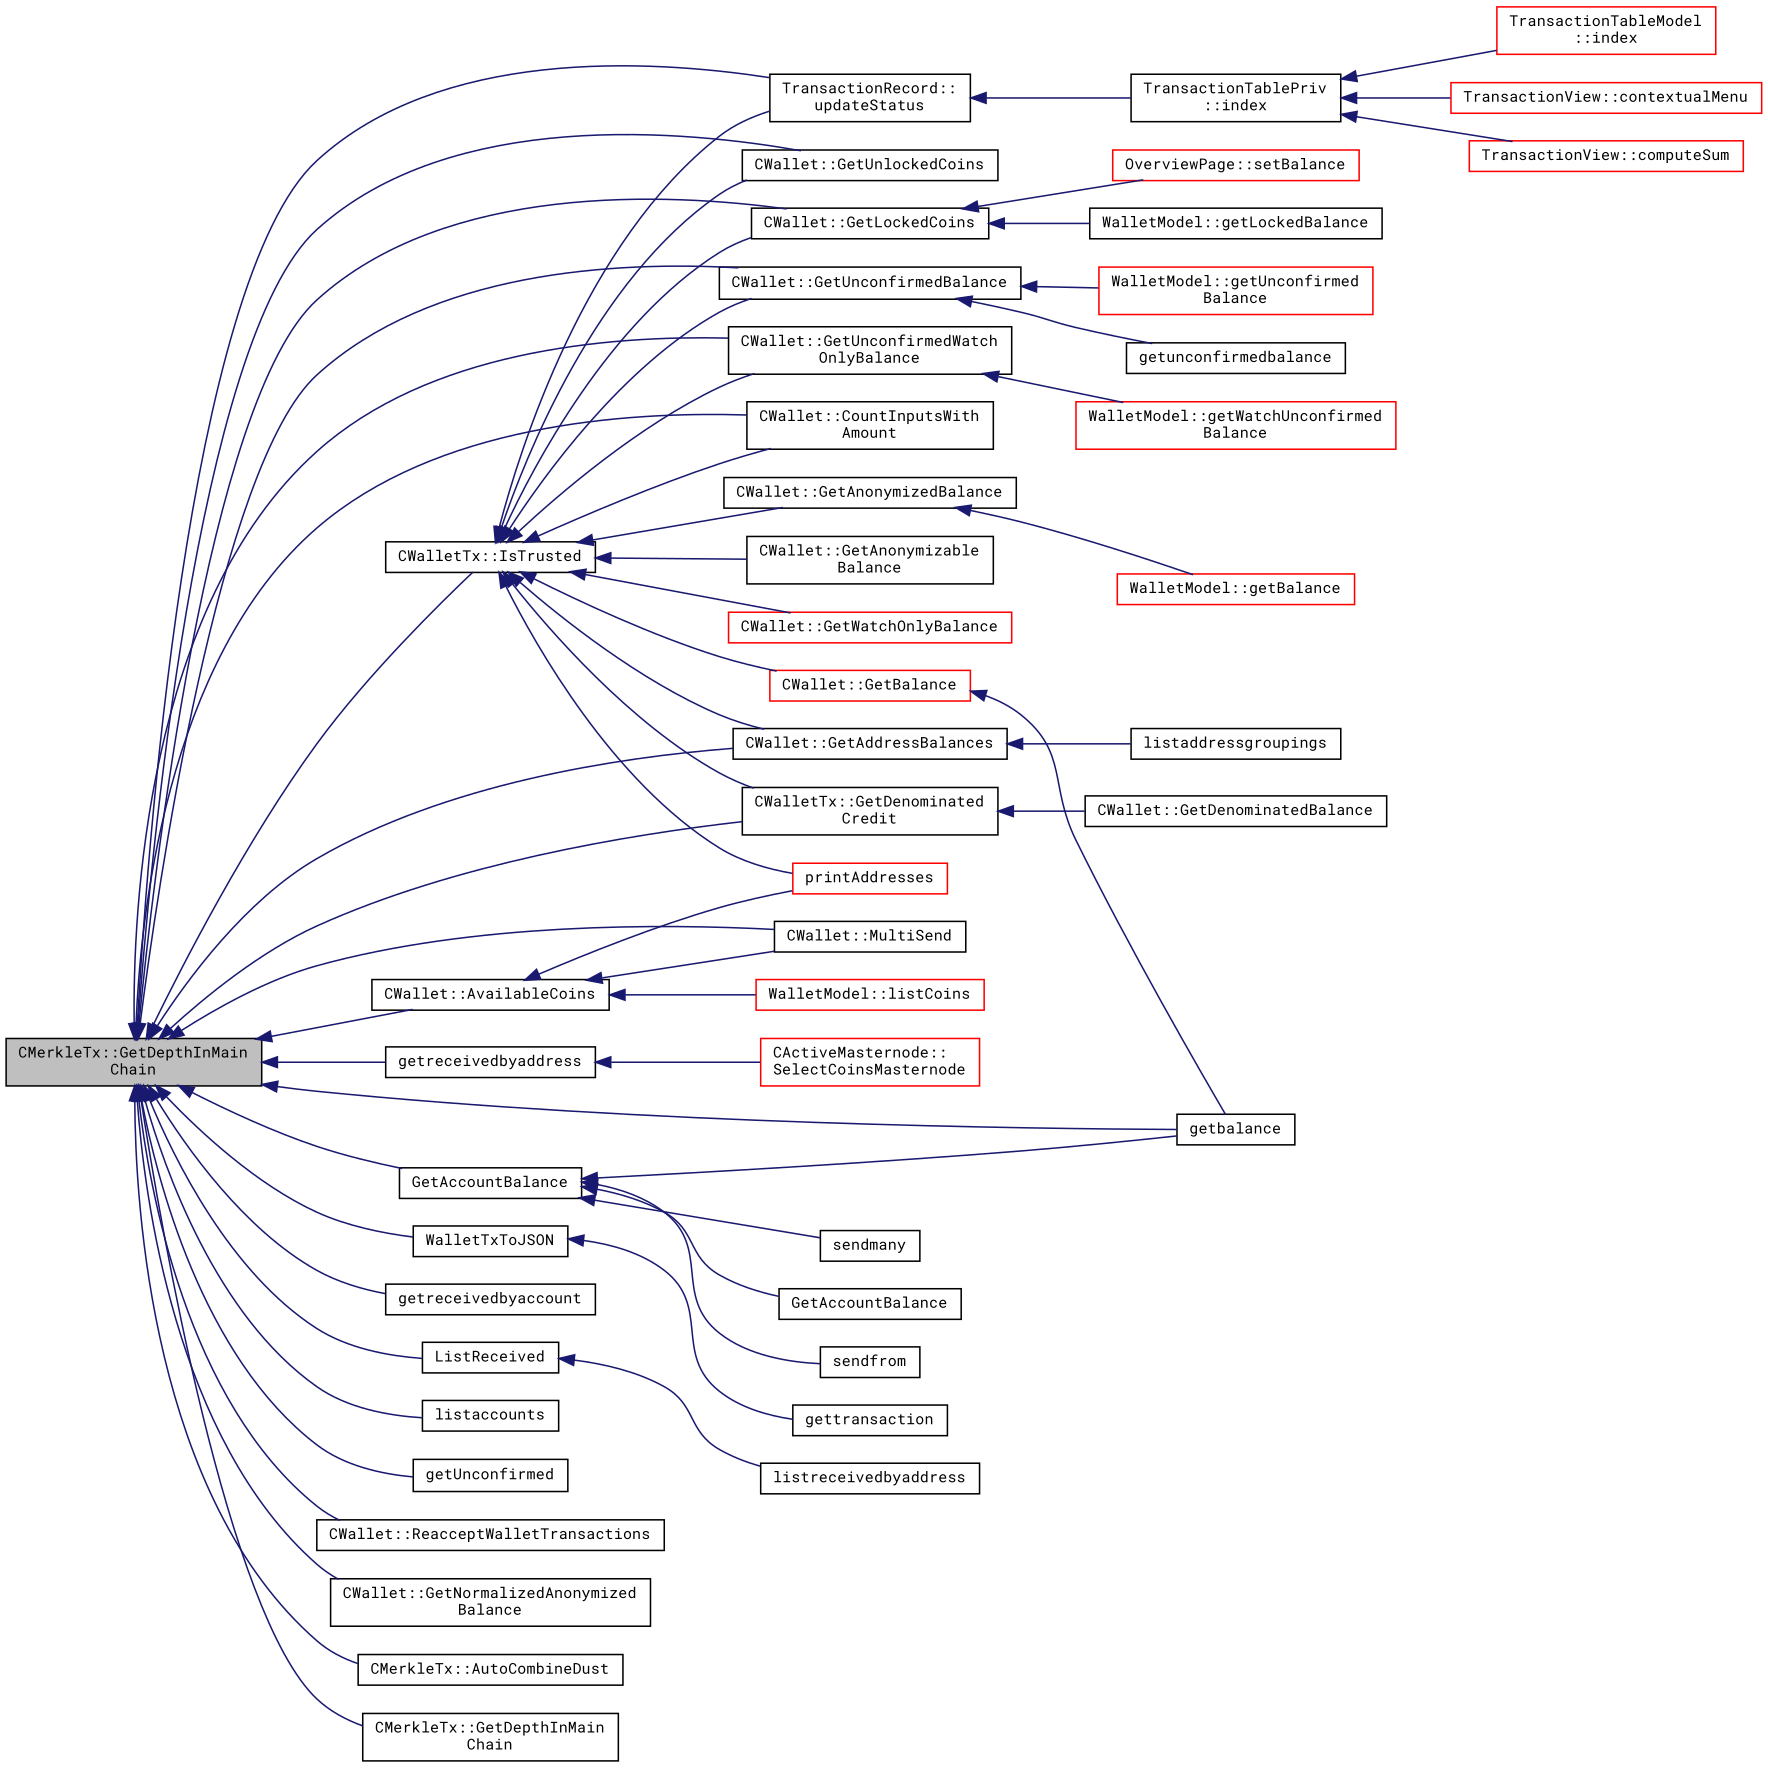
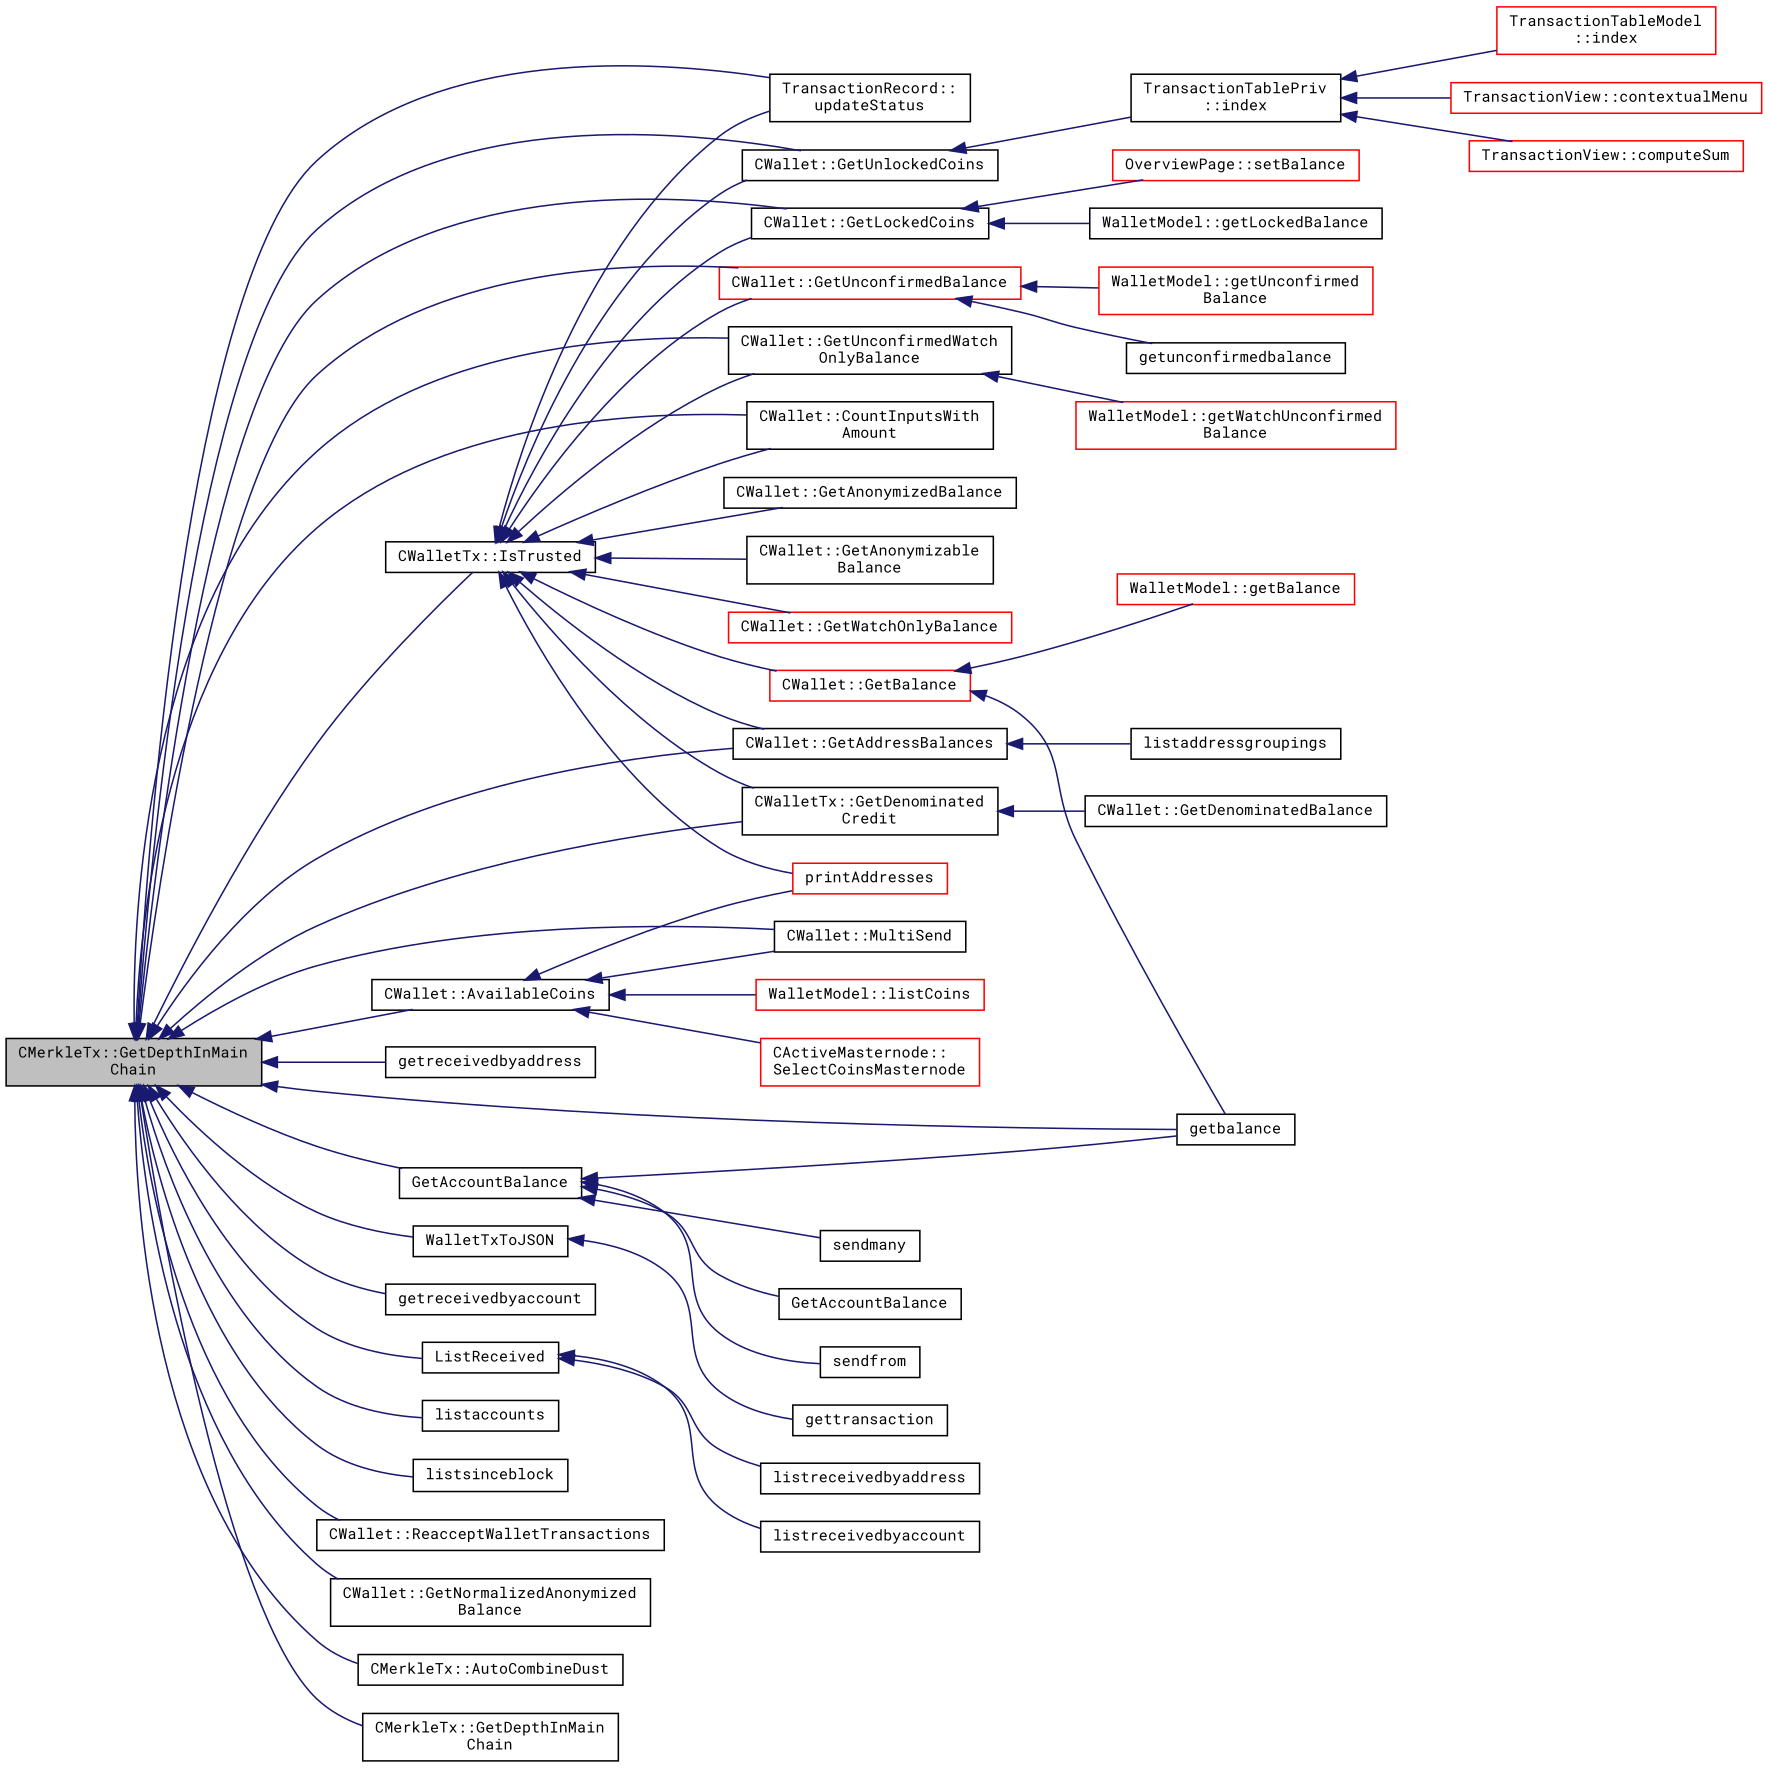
edge "TransactionTablePriv ::index" -> "TransactionRecord:: updateStatus": now "TransactionTablePriv ::index" -> "CWallet::GetUnlockedCoins"
node "CWallet::GetUnconfirmedBalance": color black -> red
edge "WalletModel::getBalance" -> "CWallet::GetAnonymizedBalance": now "WalletModel::getBalance" -> "CWallet::GetBalance"
edge "CActiveMasternode:: SelectCoinsMasternode" -> "getreceivedbyaddress": now "CActiveMasternode:: SelectCoinsMasternode" -> "CWallet::AvailableCoins"
node "getUnconfirmed": label "getUnconfirmed" -> "listsinceblock"
node "listreceivedbyaccount": added
